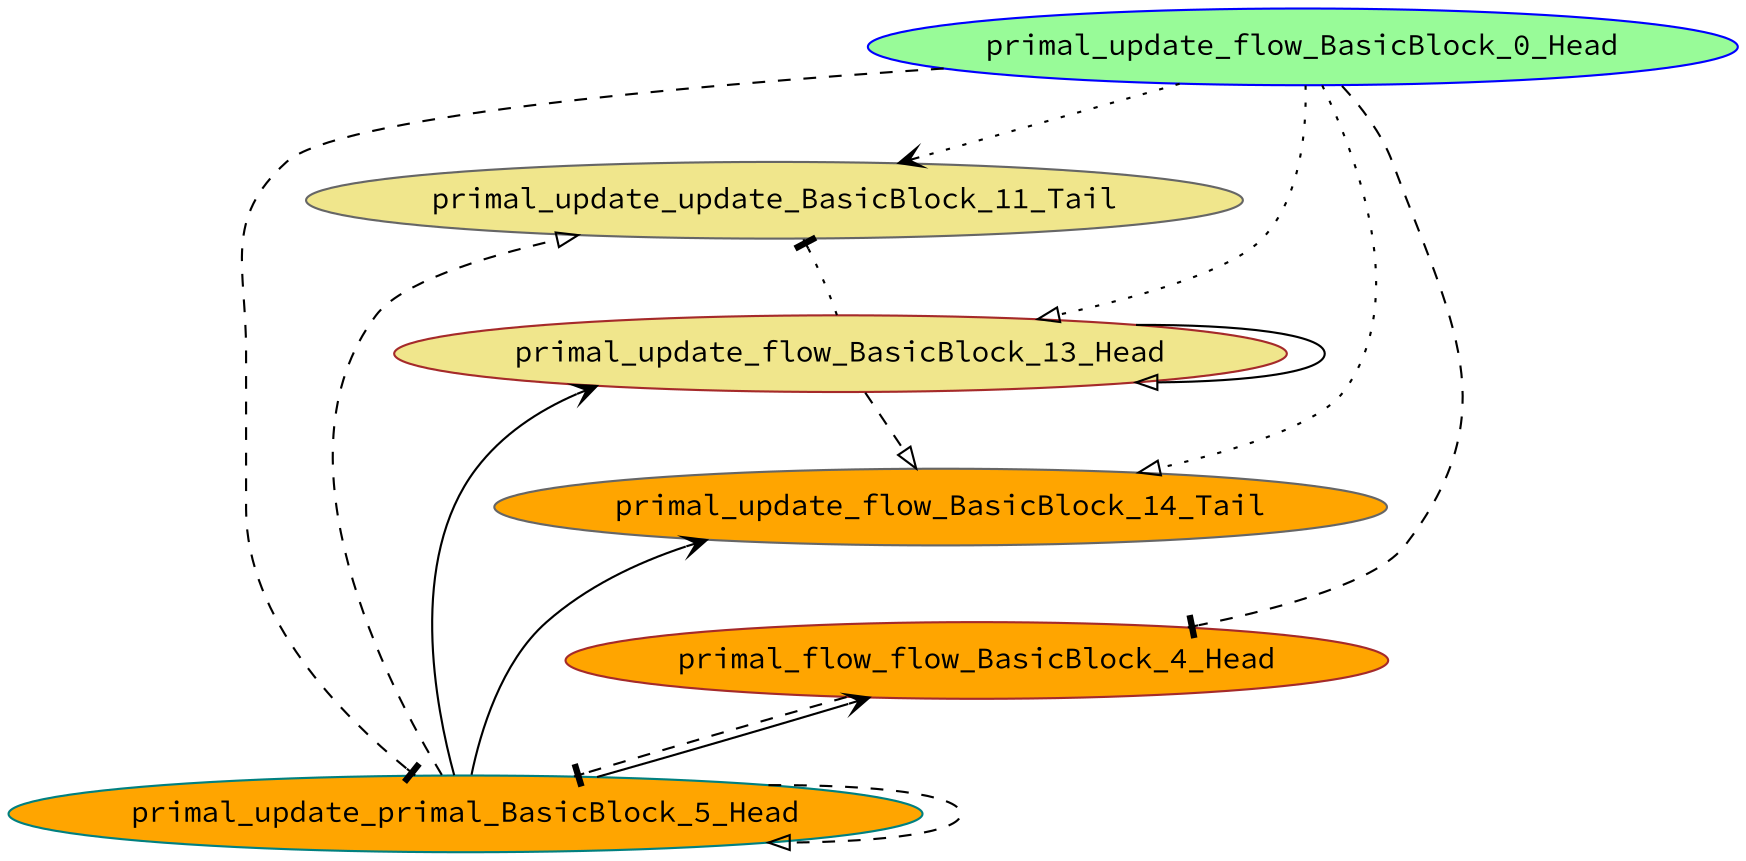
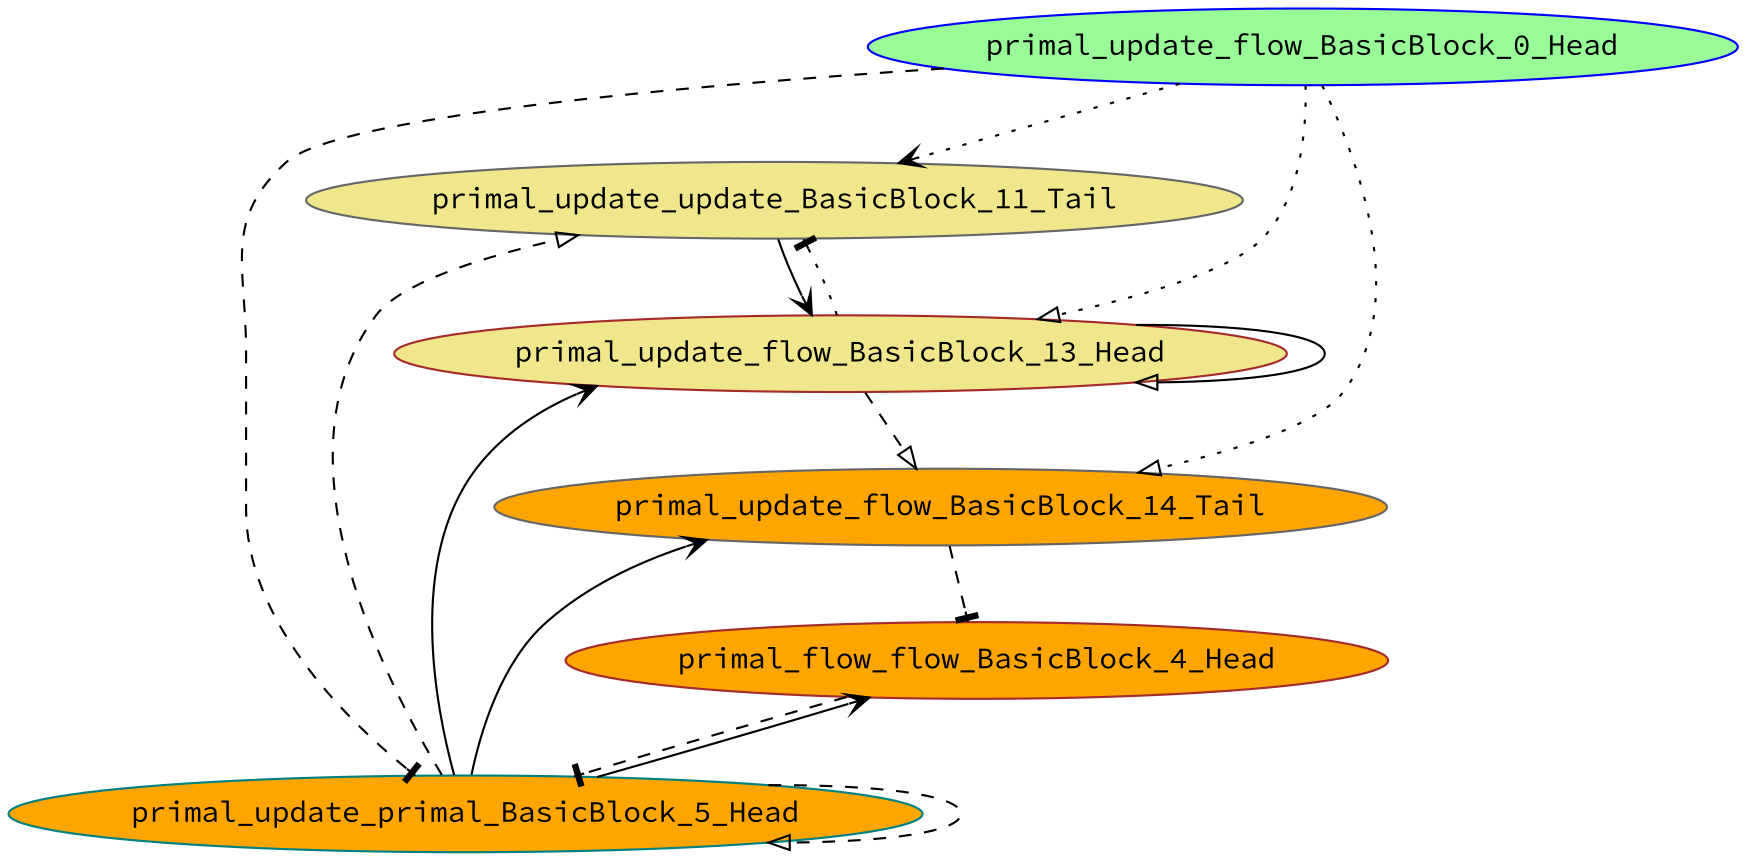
edge "primal_update_update_BasicBlock_11_Tail" -> "primal_update_flow_BasicBlock_13_Head": added
edge "primal_update_flow_BasicBlock_0_Head" -> "primal_flow_flow_BasicBlock_4_Head": now "primal_update_flow_BasicBlock_14_Tail" -> "primal_flow_flow_BasicBlock_4_Head"
